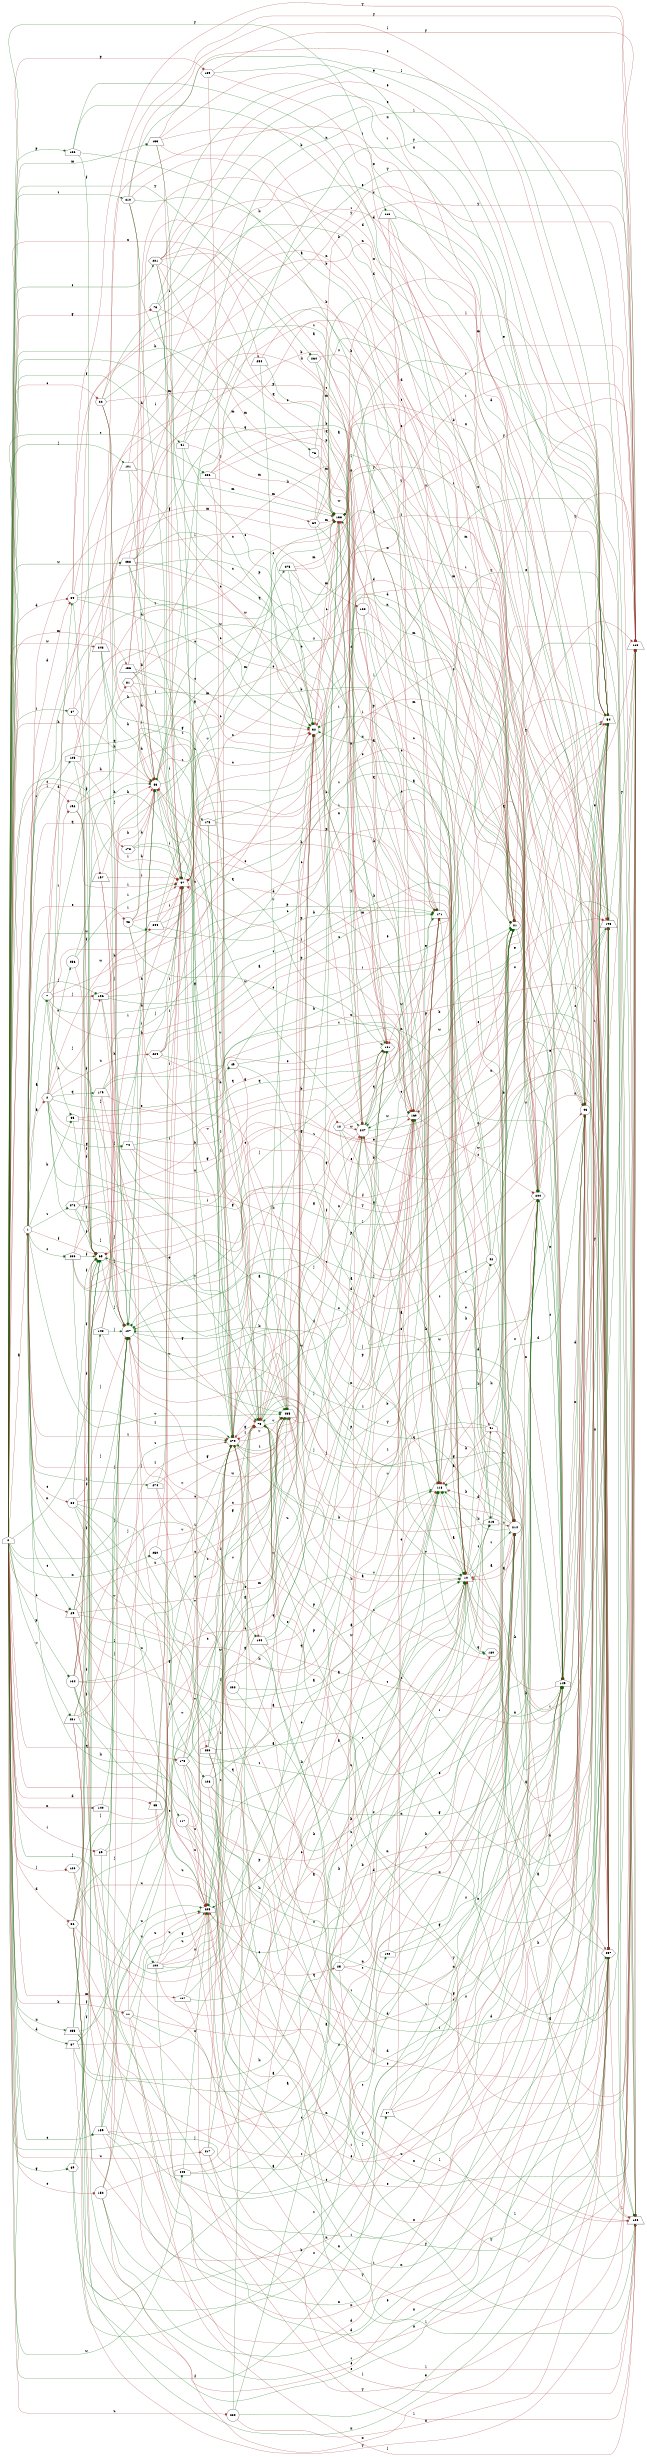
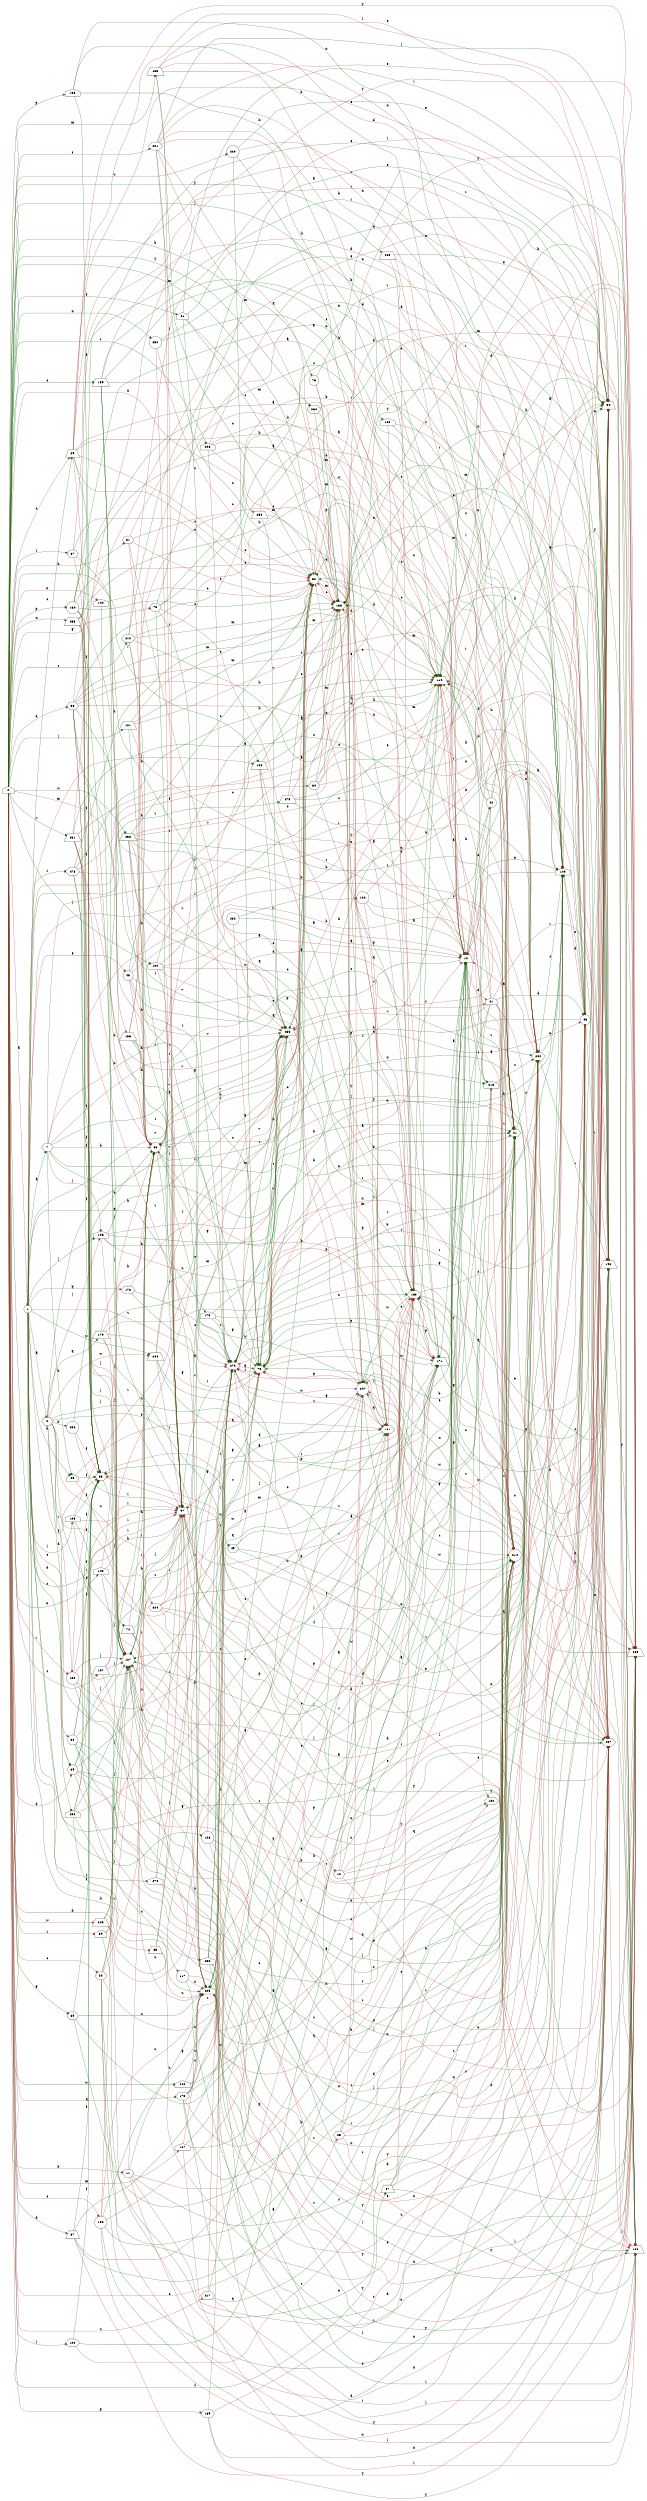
edge "160" -> "269": removed, label "y"
